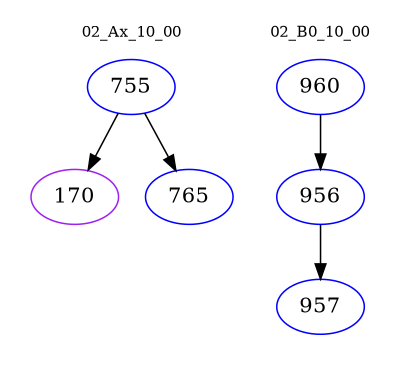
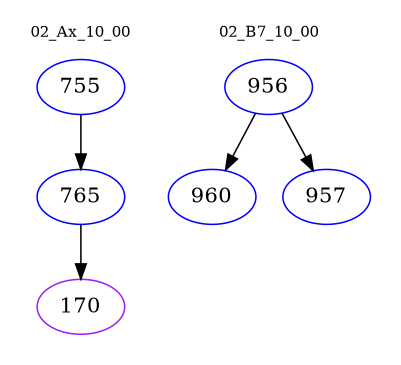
cluster "02_B0_10_00": label "02_B0_10_00" -> "02_B7_10_00"
edge "960" -> "956": reversed
edge "755" -> "170": now "765" -> "170"
